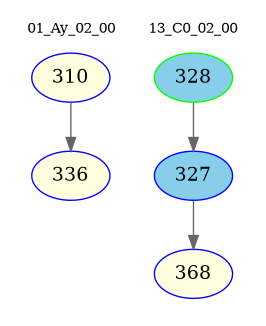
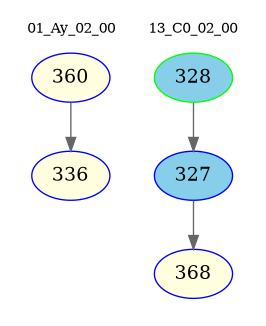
node "310": label "310" -> "360"
